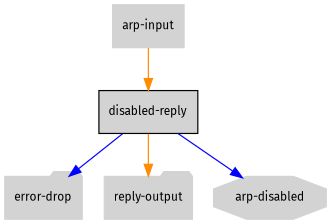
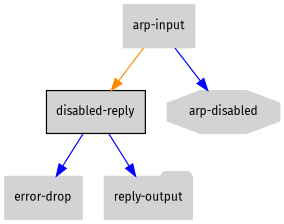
edge "disabled-reply" -> "reply-output": color darkorange -> blue
edge "disabled-reply" -> "arp-disabled": now "arp-input" -> "arp-disabled"
node "error-drop": shape folder -> box
